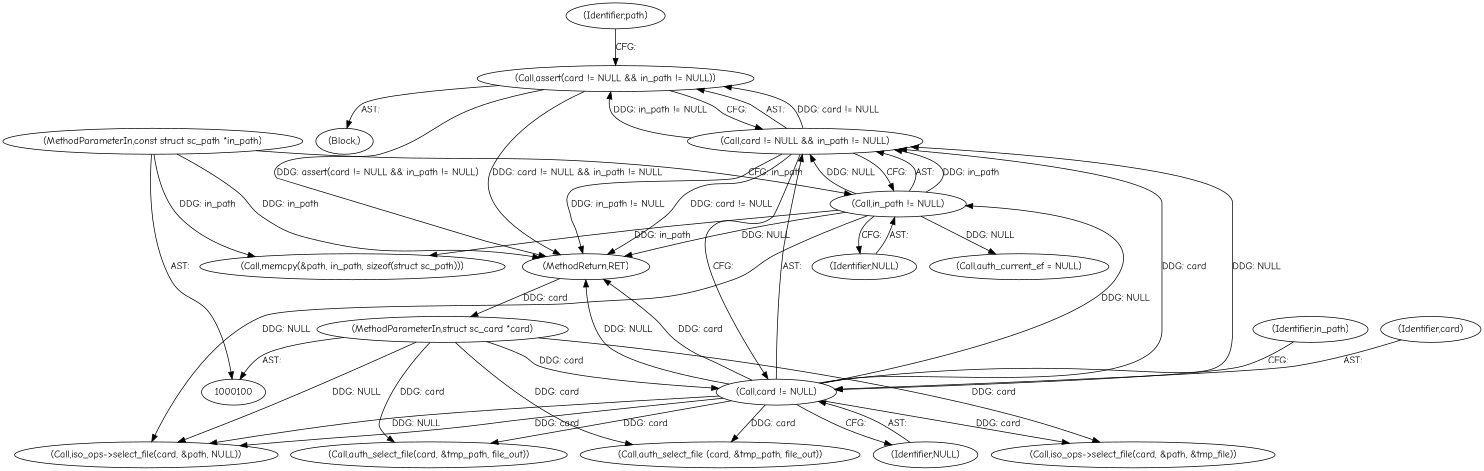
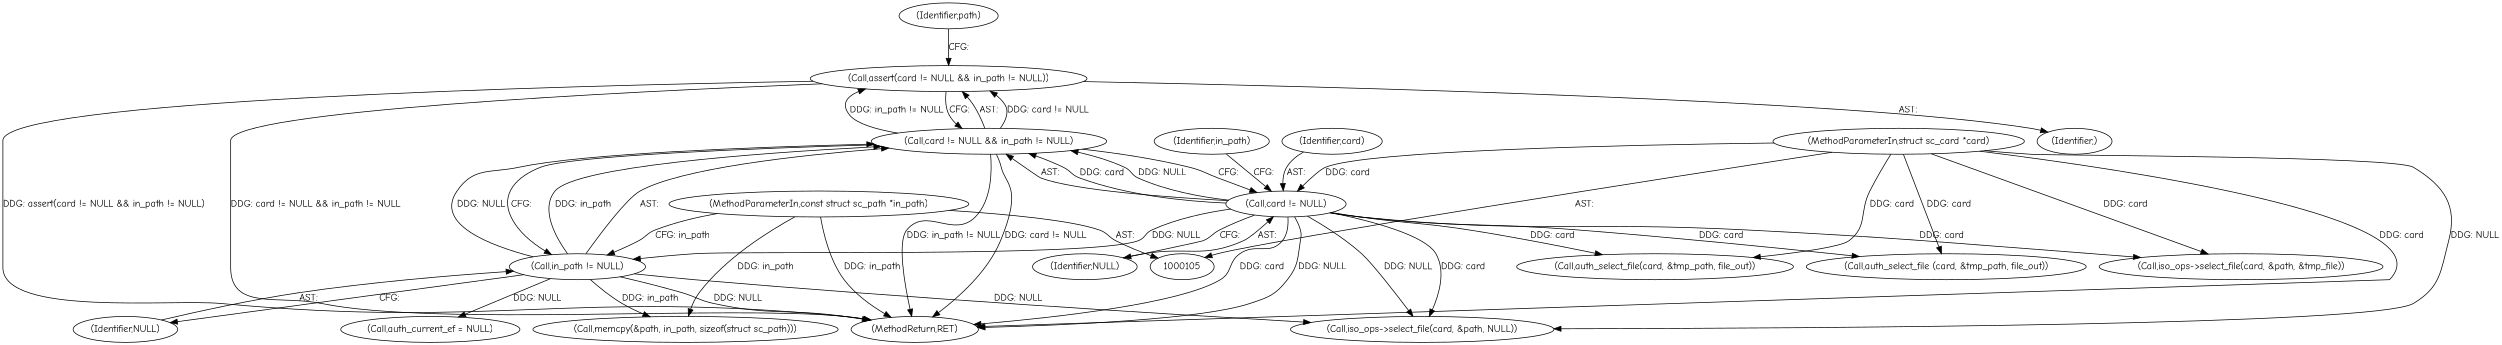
node "(Block,)": label "(Block,)" -> "(Identifier,)"
edge "(MethodReturn,RET)" -> "(MethodParameterIn,struct sc_card *card)": reversed
node "1000100": label "1000100" -> "1000105"
